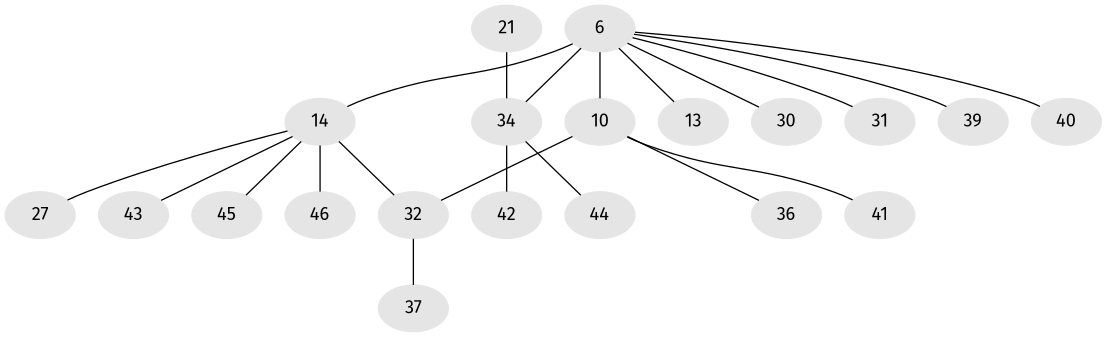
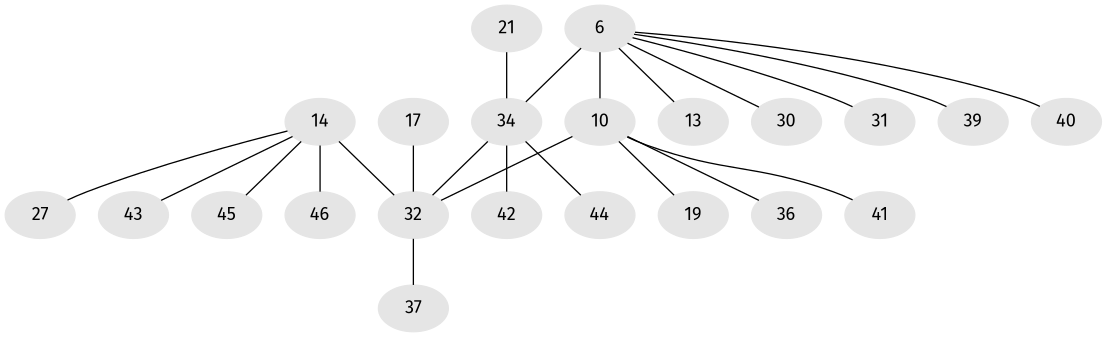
edge "6" -- "14": removed
node "17": added
edge "34" -- "32": added
node "19": added
